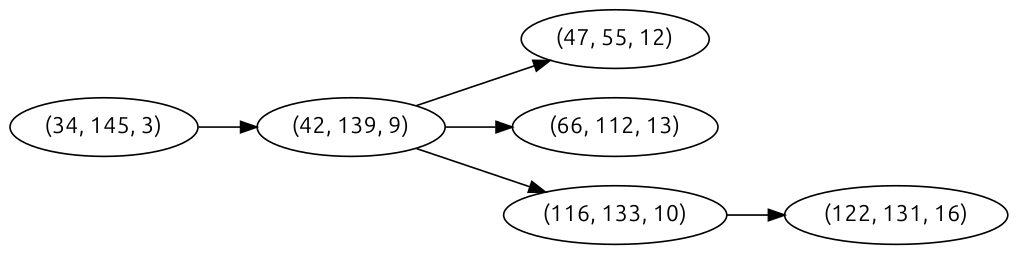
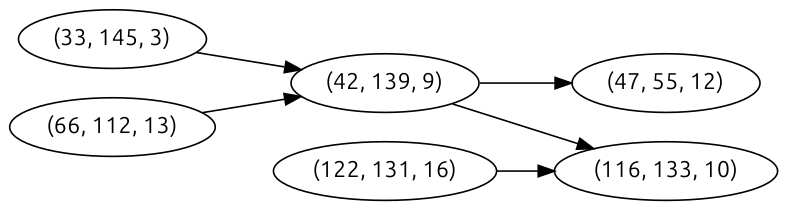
node "(34, 145, 3)": label "(34, 145, 3)" -> "(33, 145, 3)"
edge "(42, 139, 9)" -> "(66, 112, 13)": reversed
edge "(116, 133, 10)" -> "(122, 131, 16)": reversed
